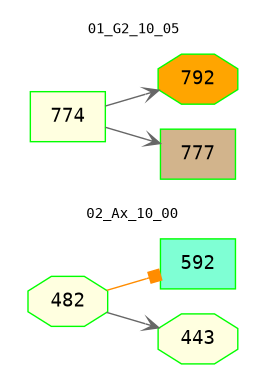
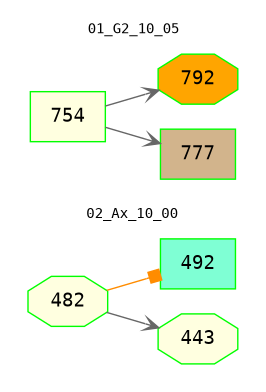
node "774": label "774" -> "754"
node "592": label "592" -> "492"
